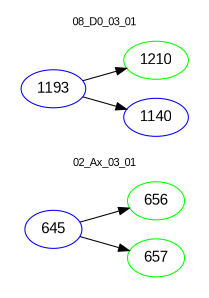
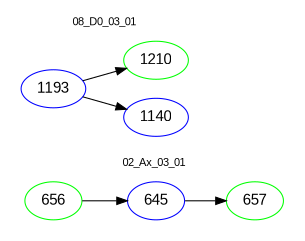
edge "645" -> "656": reversed
